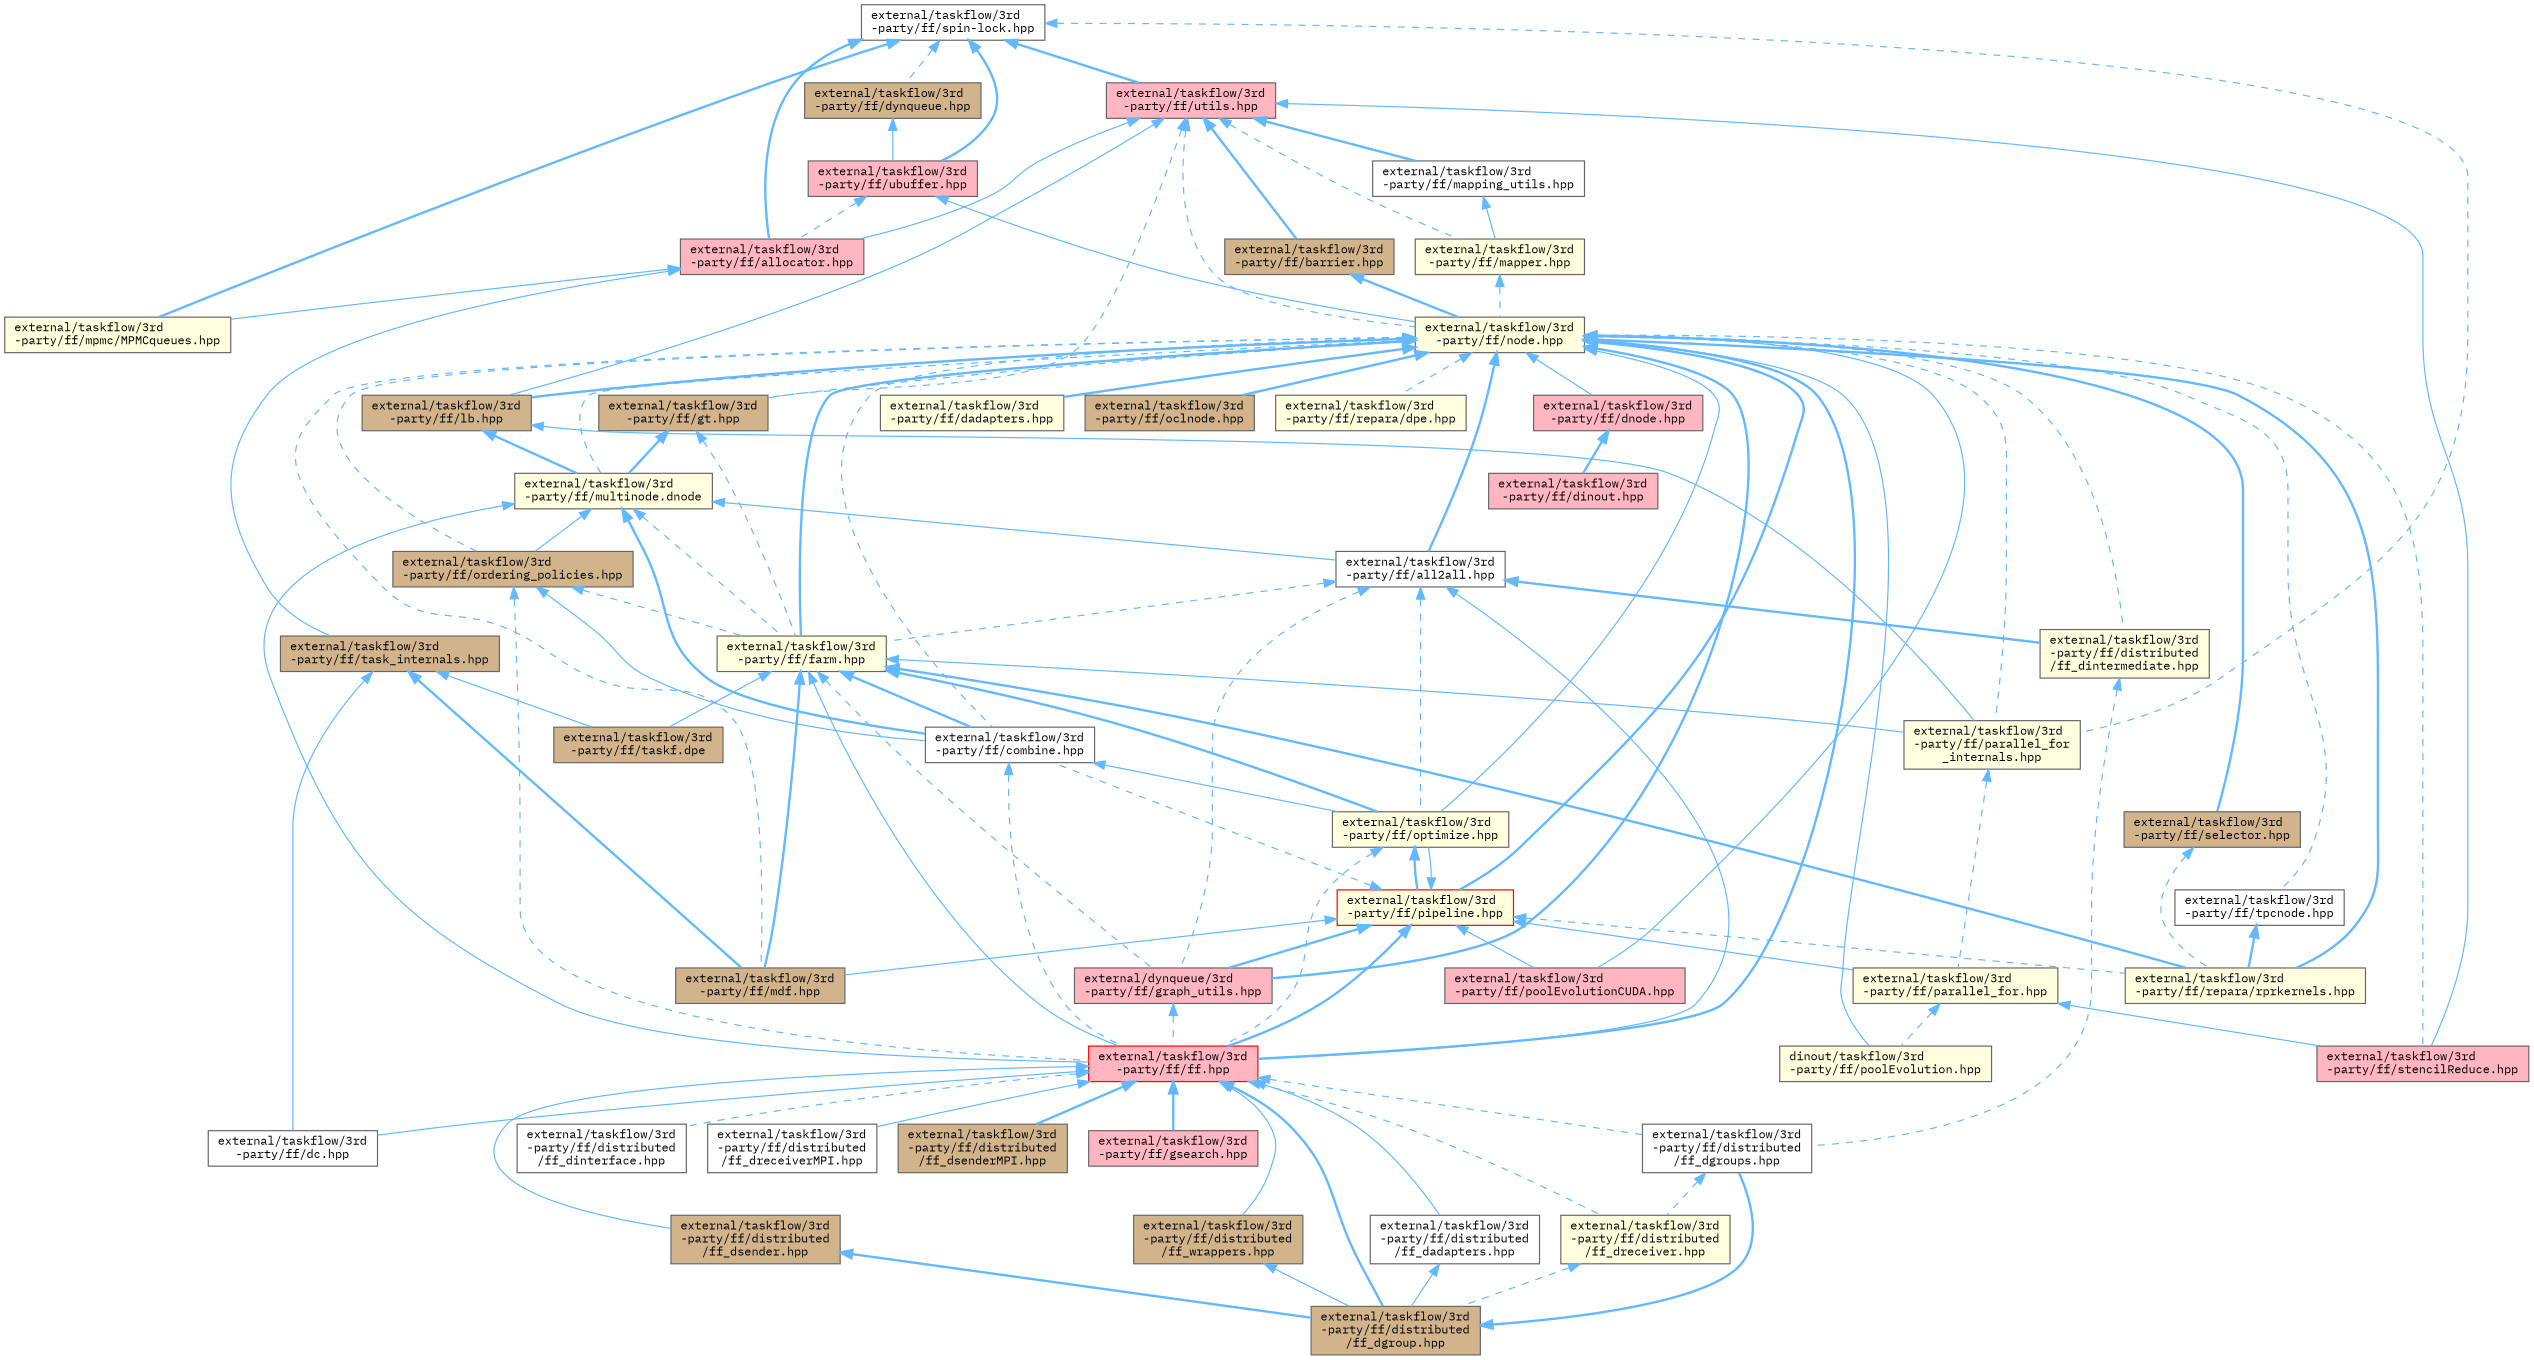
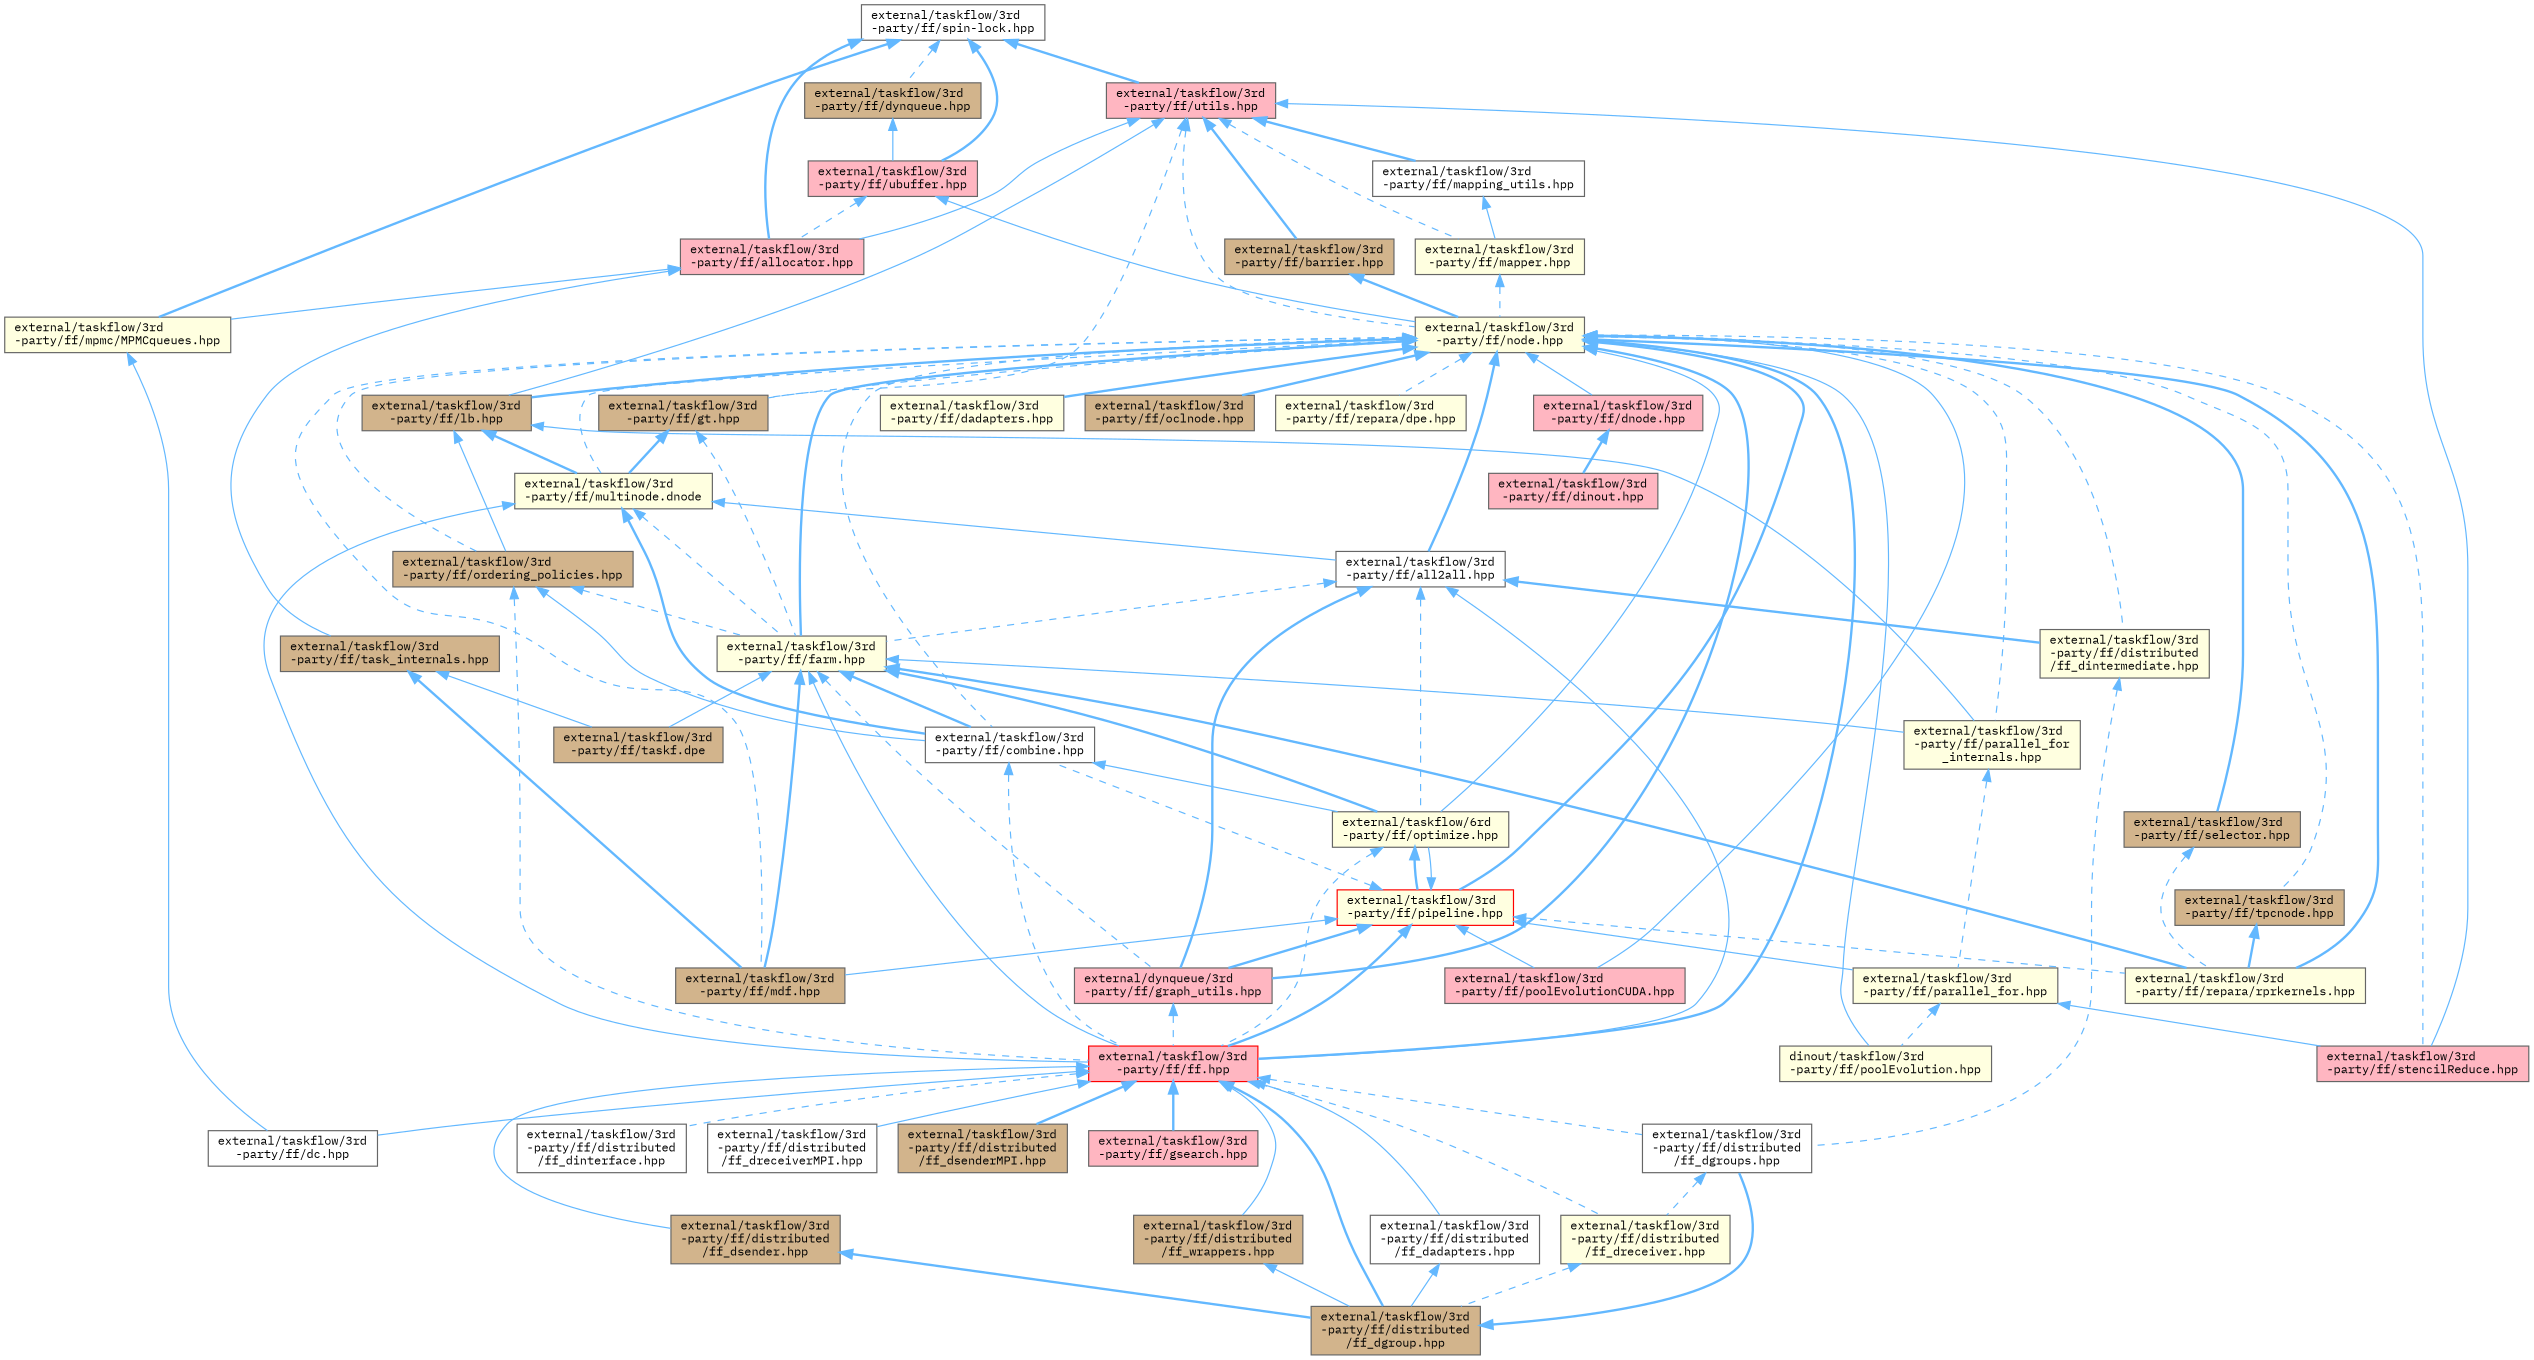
edge "external/taskflow/3rd -party/ff/parallel_for _internals.hpp" -> "external/taskflow/3rd -party/ff/spin-lock.hpp": removed
edge "external/taskflow/3rd -party/ff/ordering_policies.hpp" -> "external/taskflow/3rd -party/ff/multinode.dnode": now "external/taskflow/3rd -party/ff/ordering_policies.hpp" -> "external/taskflow/3rd -party/ff/lb.hpp"
edge "external/dynqueue/3rd -party/ff/graph_utils.hpp" -> "external/taskflow/3rd -party/ff/all2all.hpp": style dashed -> bold
node "external/taskflow/3rd -party/ff/optimize.hpp": label "external/taskflow/3rd -party/ff/optimize.hpp" -> "external/taskflow/6rd -party/ff/optimize.hpp"
edge "external/taskflow/3rd -party/ff/dc.hpp" -> "external/taskflow/3rd -party/ff/task_internals.hpp": now "external/taskflow/3rd -party/ff/dc.hpp" -> "external/taskflow/3rd -party/ff/mpmc/MPMCqueues.hpp"
node "external/taskflow/3rd -party/ff/tpcnode.hpp": fillcolor white -> tan
